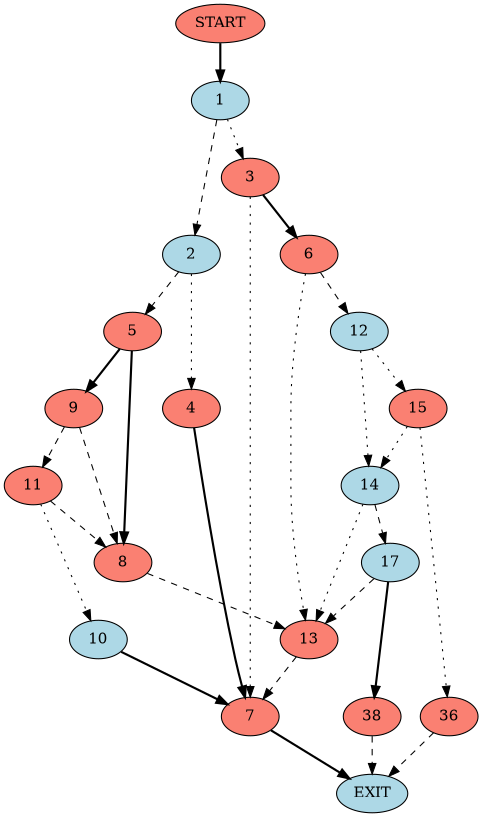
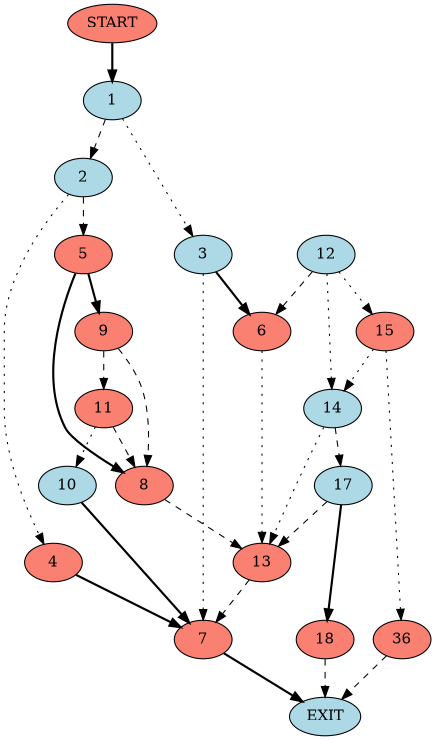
node "3": fillcolor salmon -> lightblue
edge "6" -> "12": reversed
node "38": label "38" -> "18"
